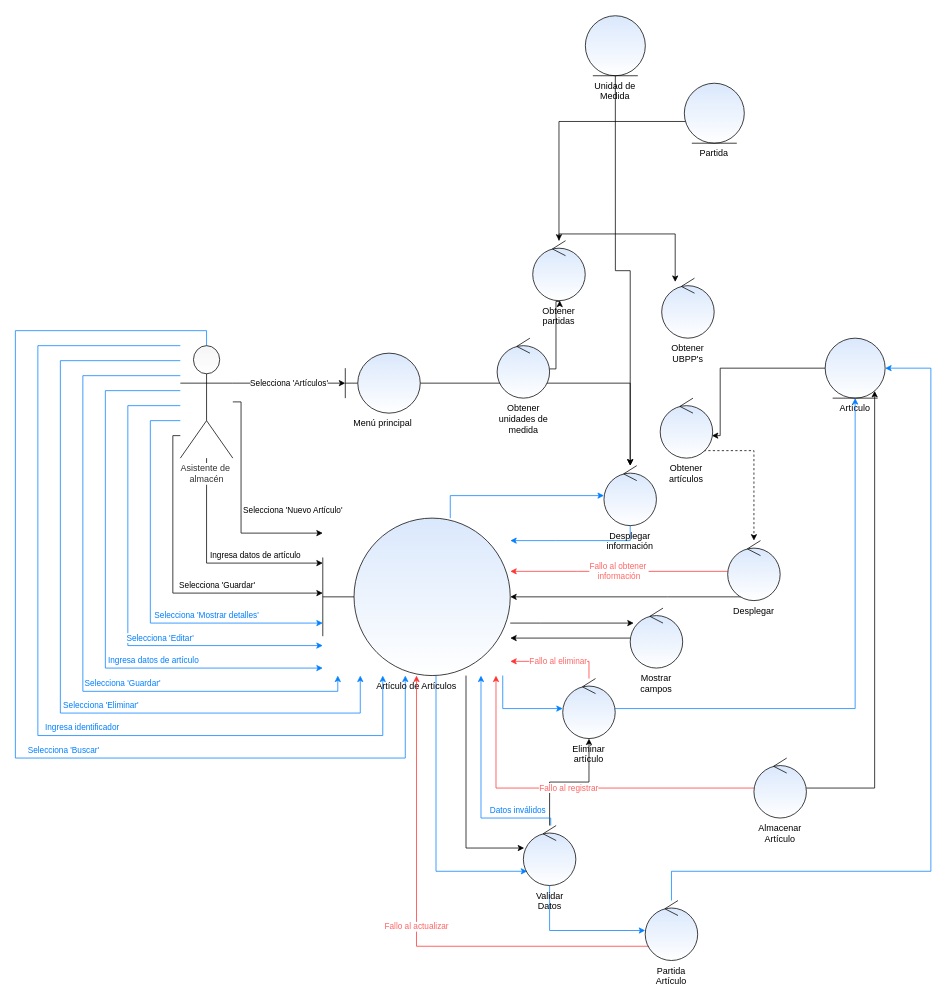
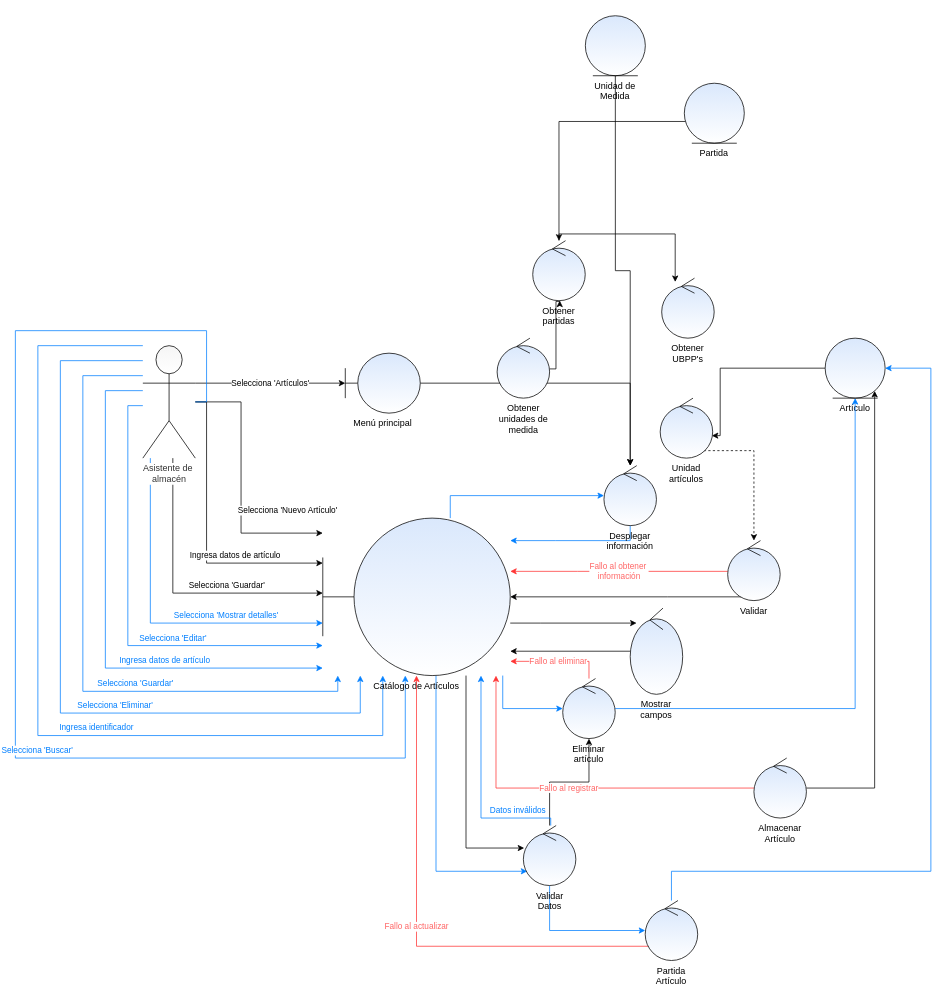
node "Asistente de almacén": moved (207, 402) -> (169, 402)
node "Obtener artículos": label "Obtener artículos" -> "Unidad artículos"
node "Desplegar": label "Desplegar" -> "Validar"
node "Mostrar campos": size 53x60 -> 53x86
node "Artículo de Artículos": label "Artículo de Artículos" -> "Catálogo de Artículos"
